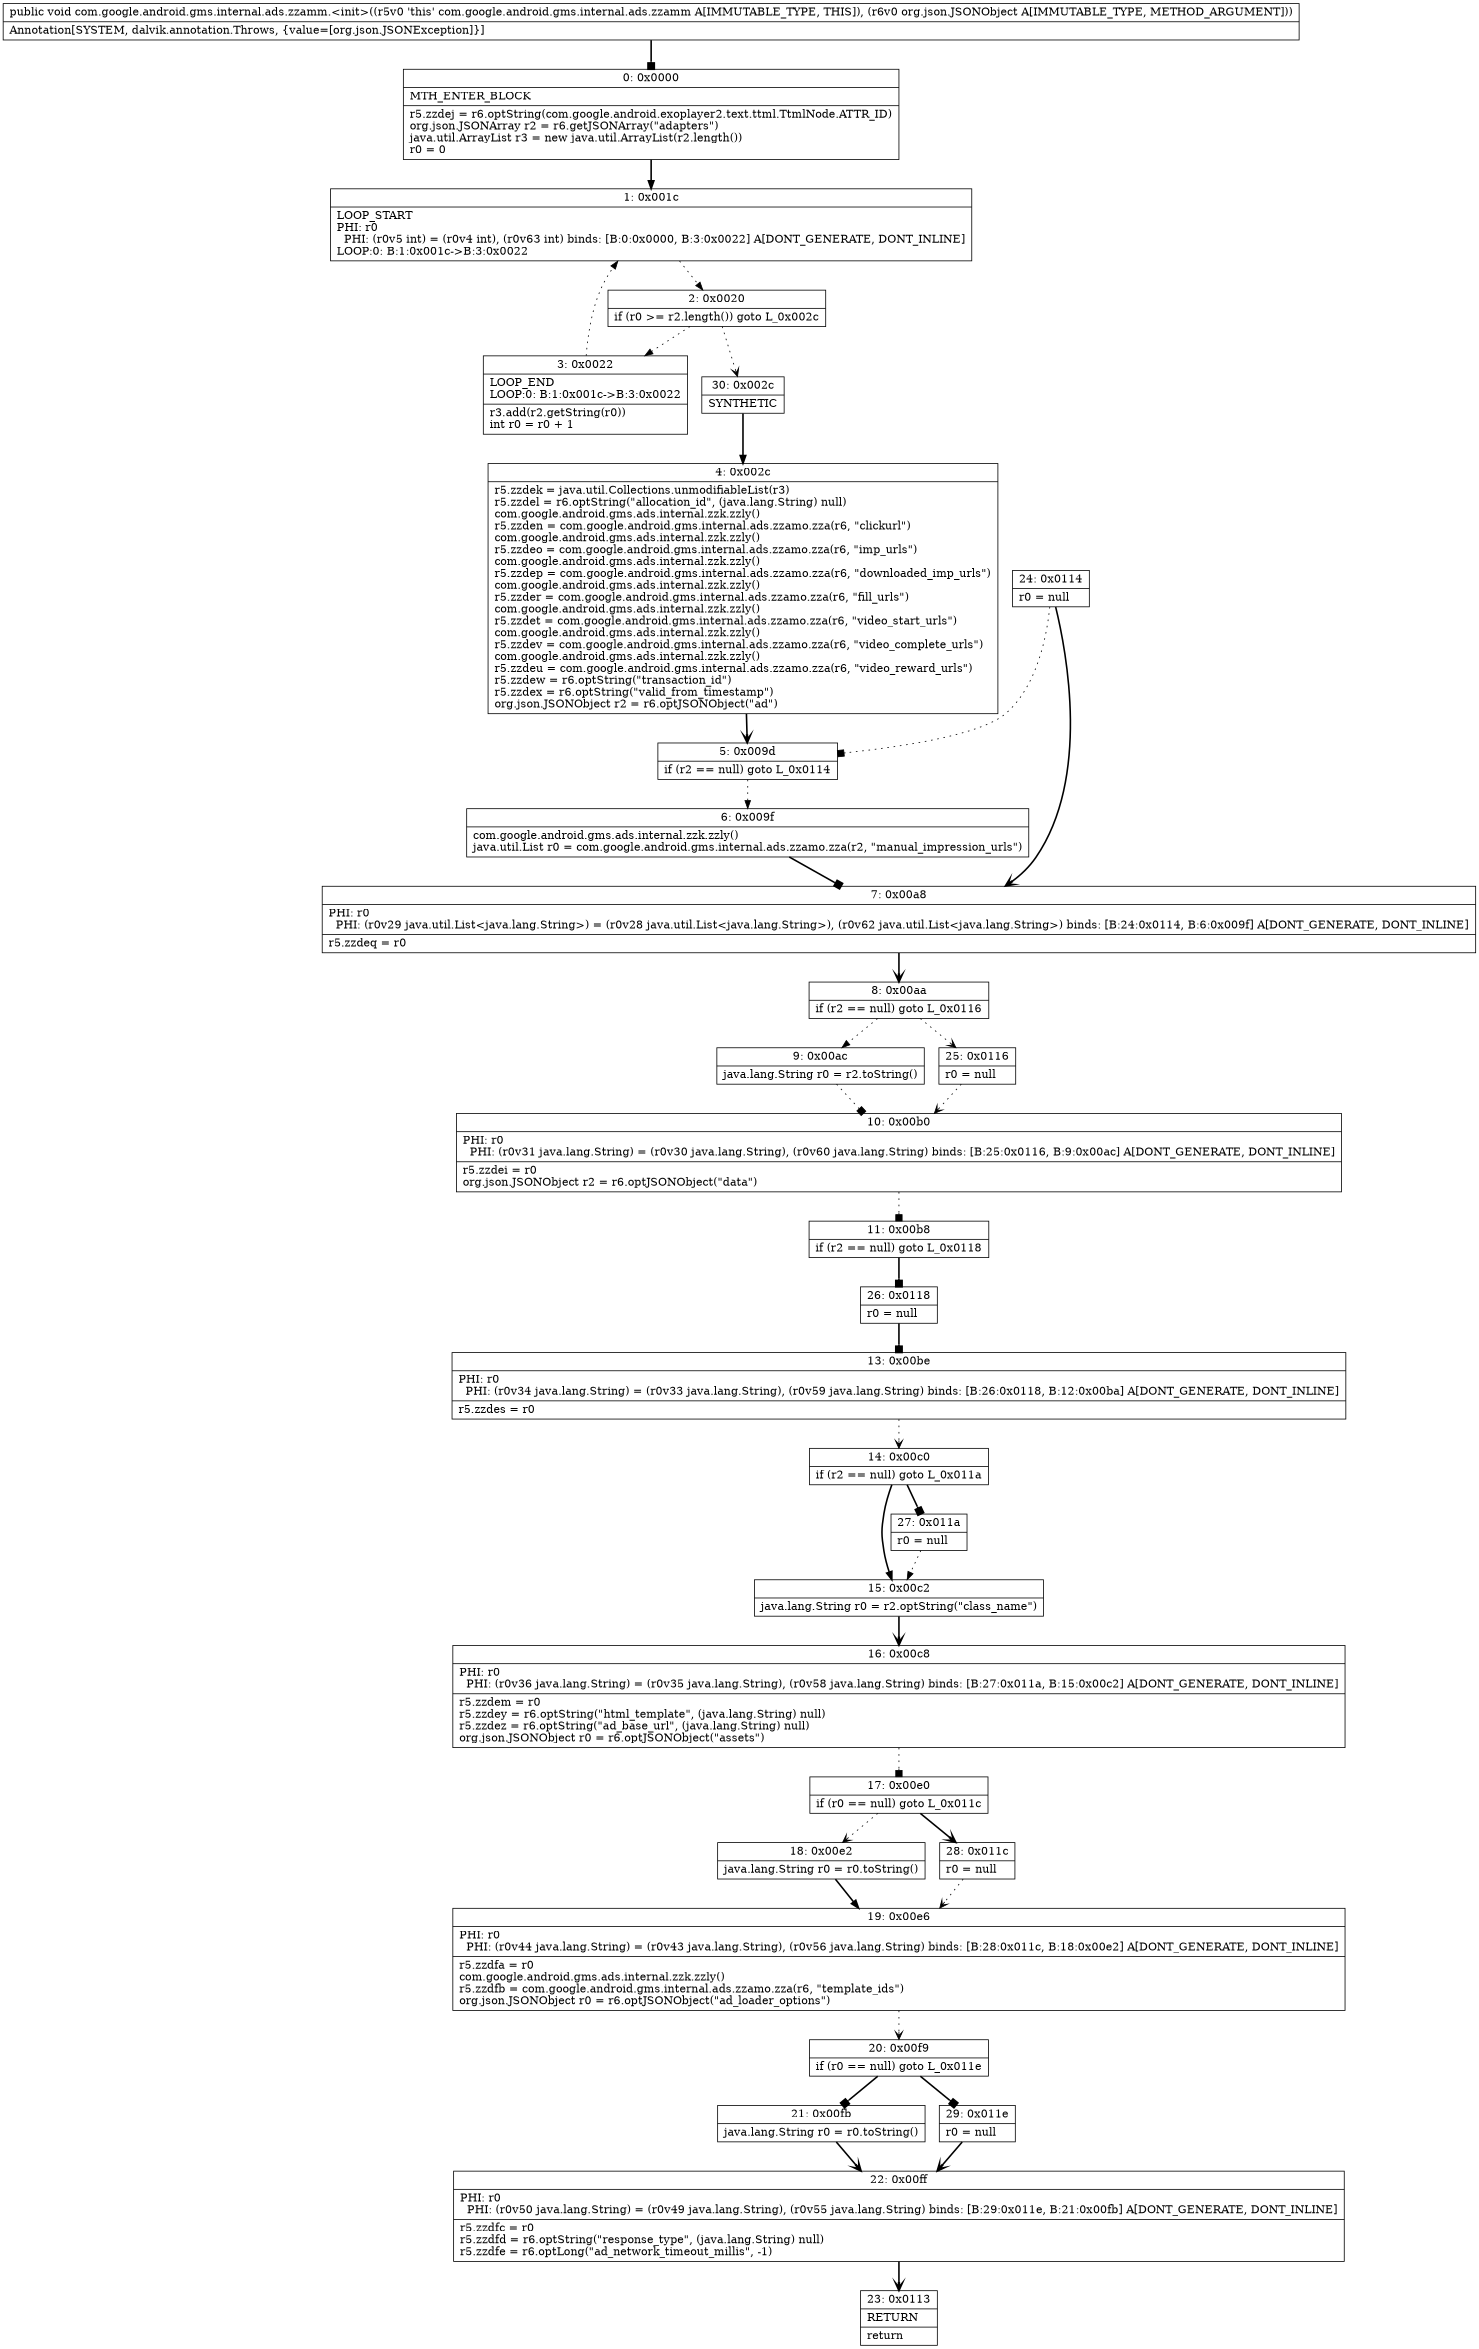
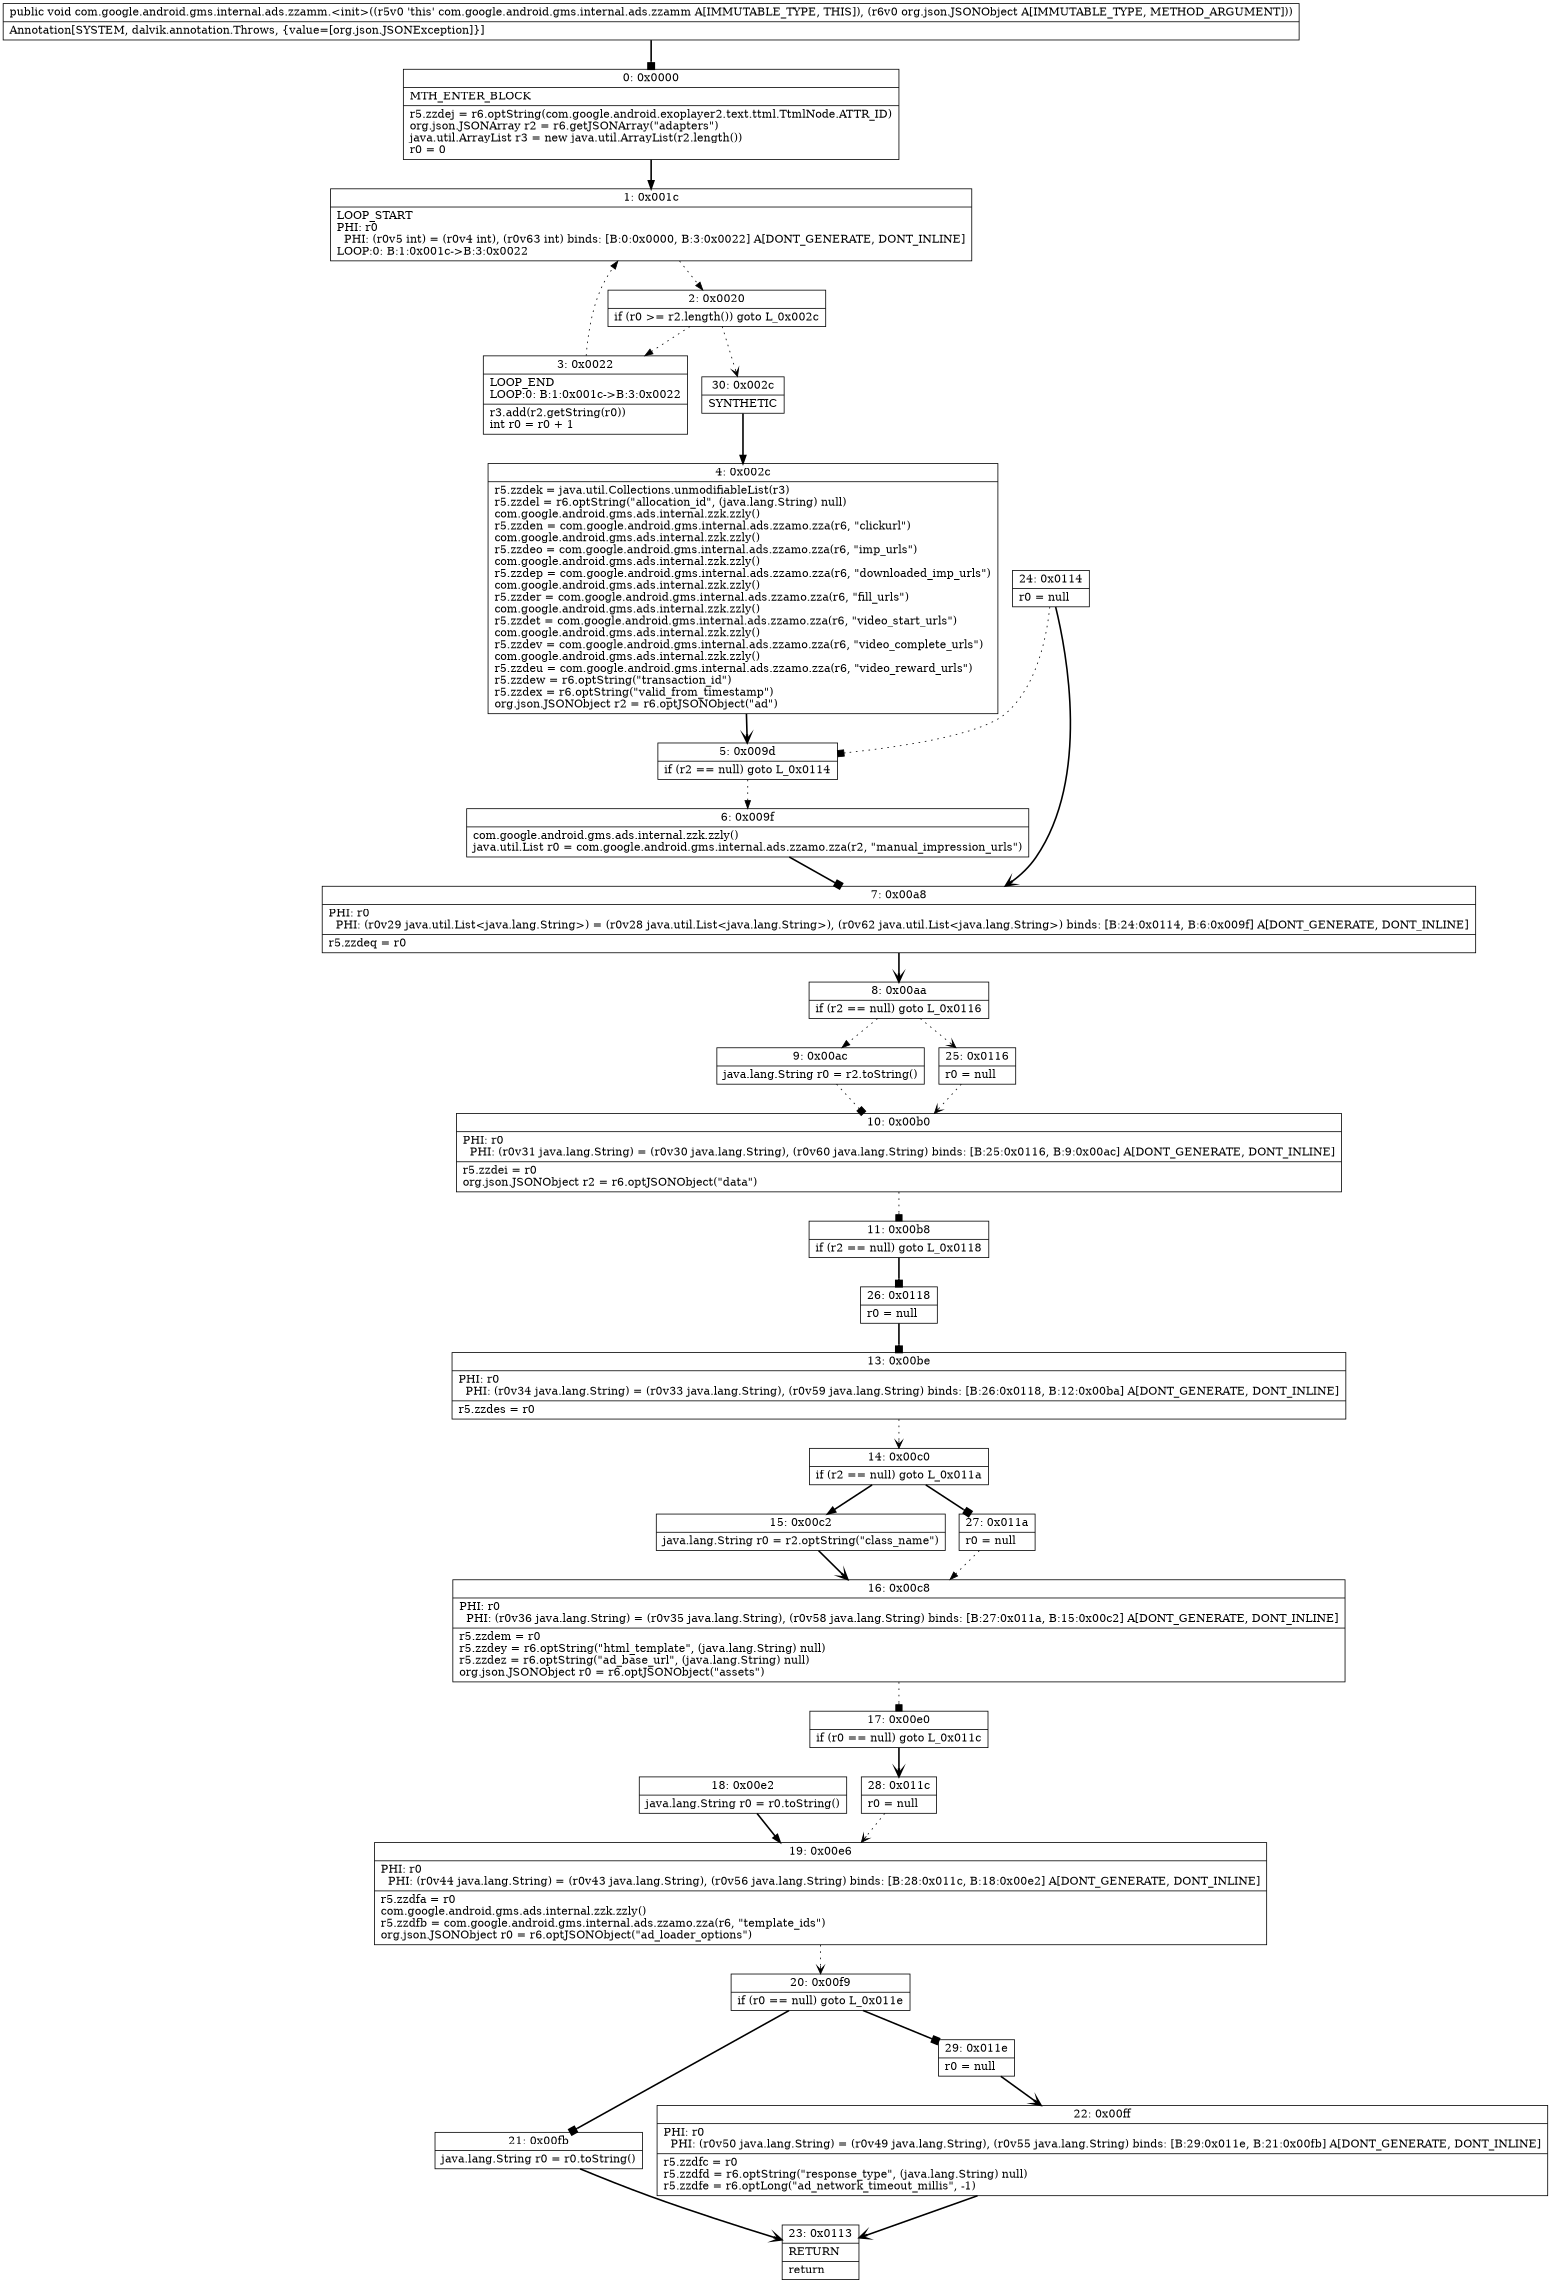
edge "27: 0x011a" -> "15: 0x00c2": now "27: 0x011a" -> "16: 0x00c8"
edge "17: 0x00e0" -> "18: 0x00e2": removed
edge "21: 0x00fb" -> "22: 0x00ff": now "21: 0x00fb" -> "23: 0x0113"
